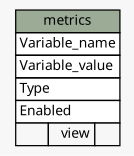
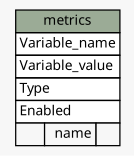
node "metrics": text "view" -> "name"
